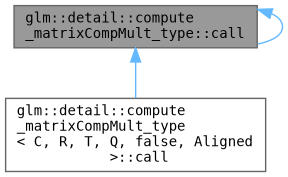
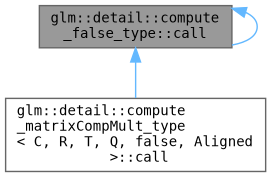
node "glm::detail::compute _matrixCompMult_type::call": label "glm::detail::compute _matrixCompMult_type::call" -> "glm::detail::compute _false_type::call"
